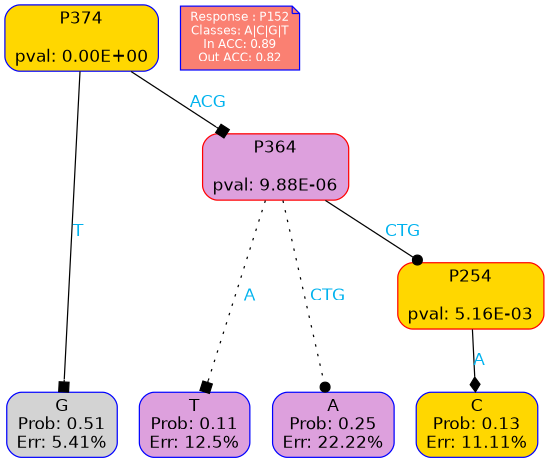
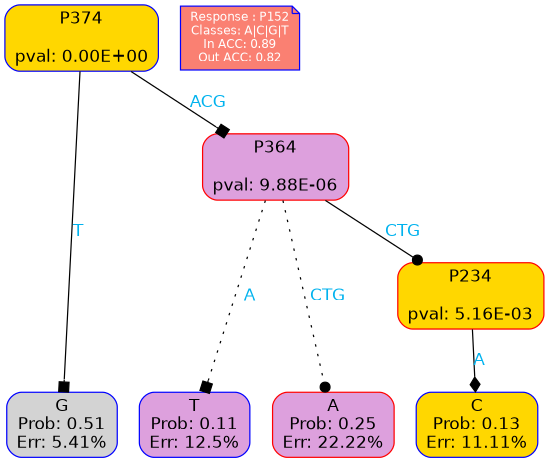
node "P254 pval: 5.16E-03": label "P254 pval: 5.16E-03" -> "P234 pval: 5.16E-03"
node "A Prob: 0.25 Err: 22.22%": color blue -> red
